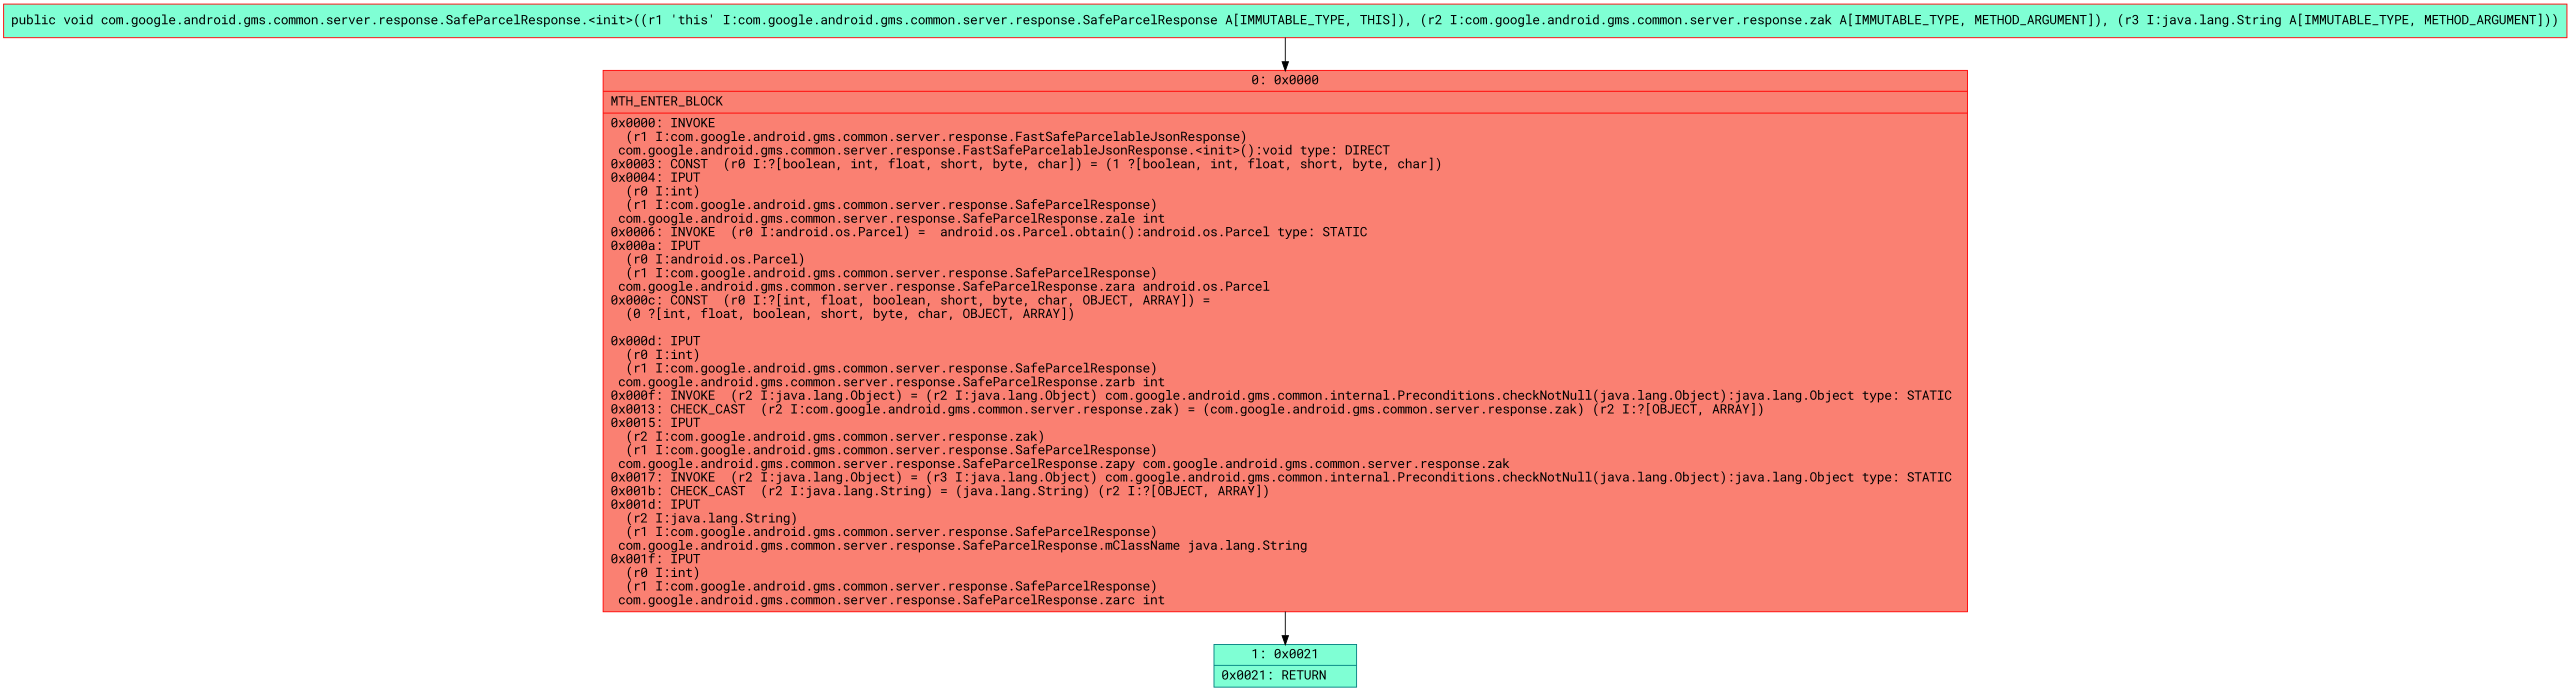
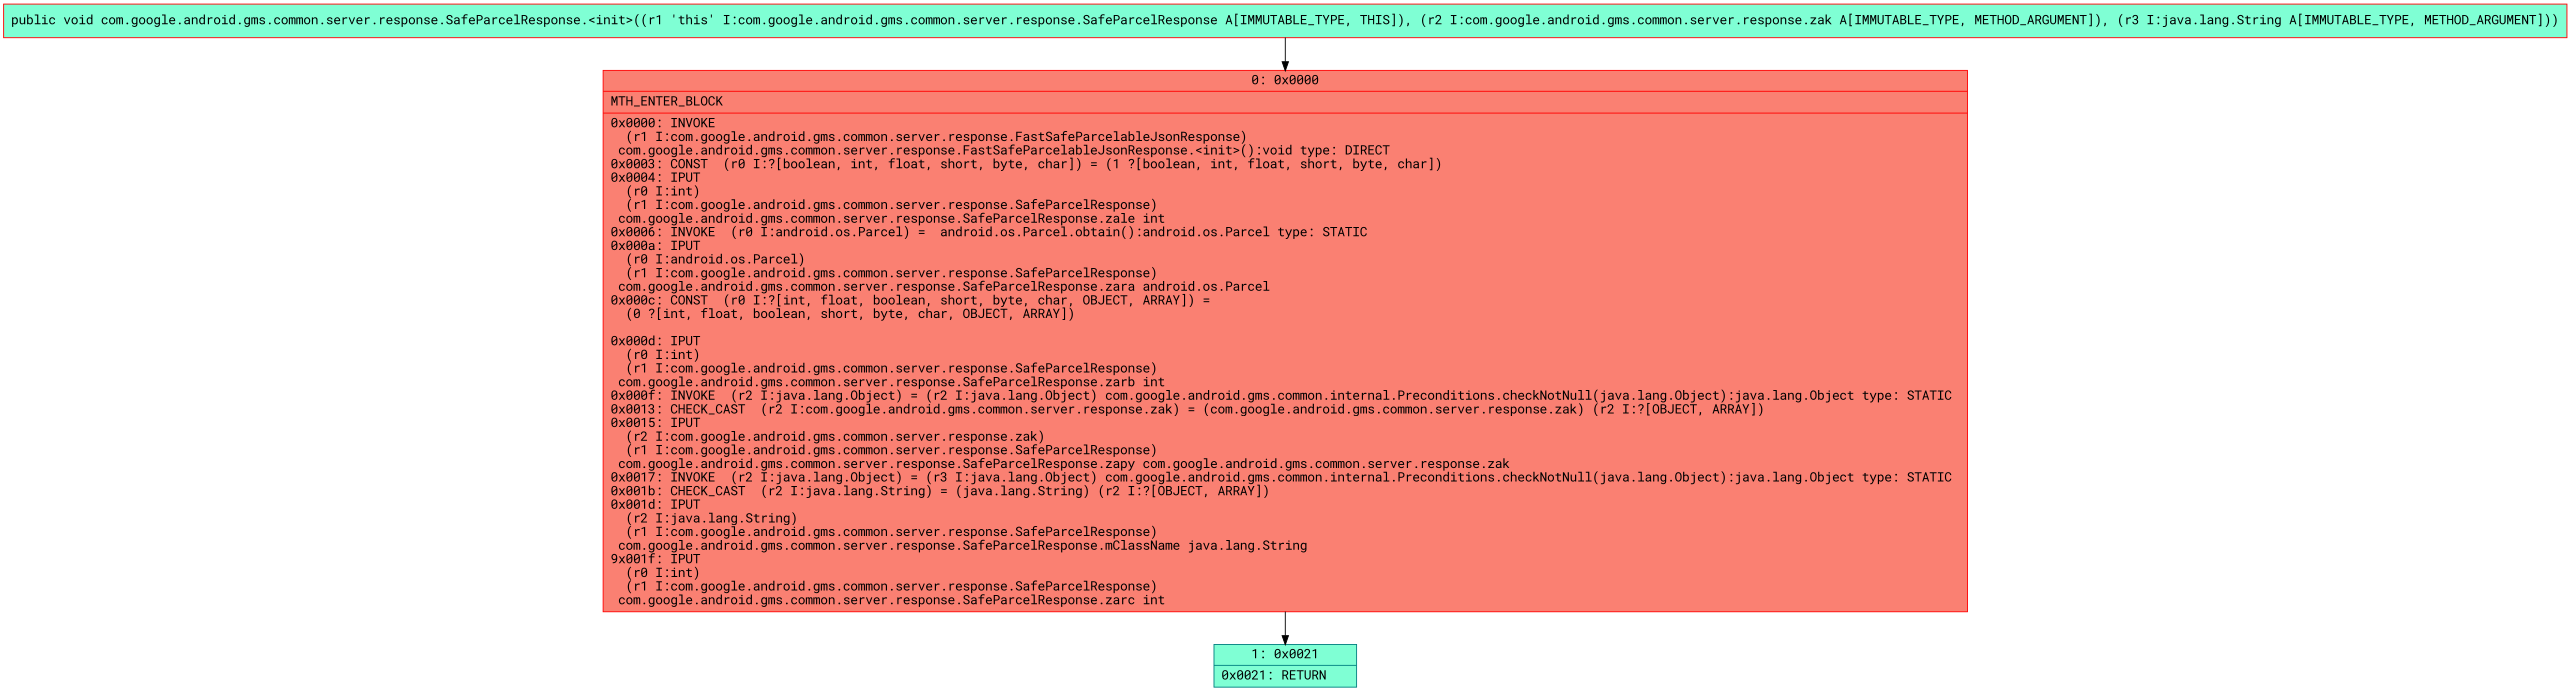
node "0: 0x0000": text "0x001f: IPUT" -> "9x001f: IPUT"
